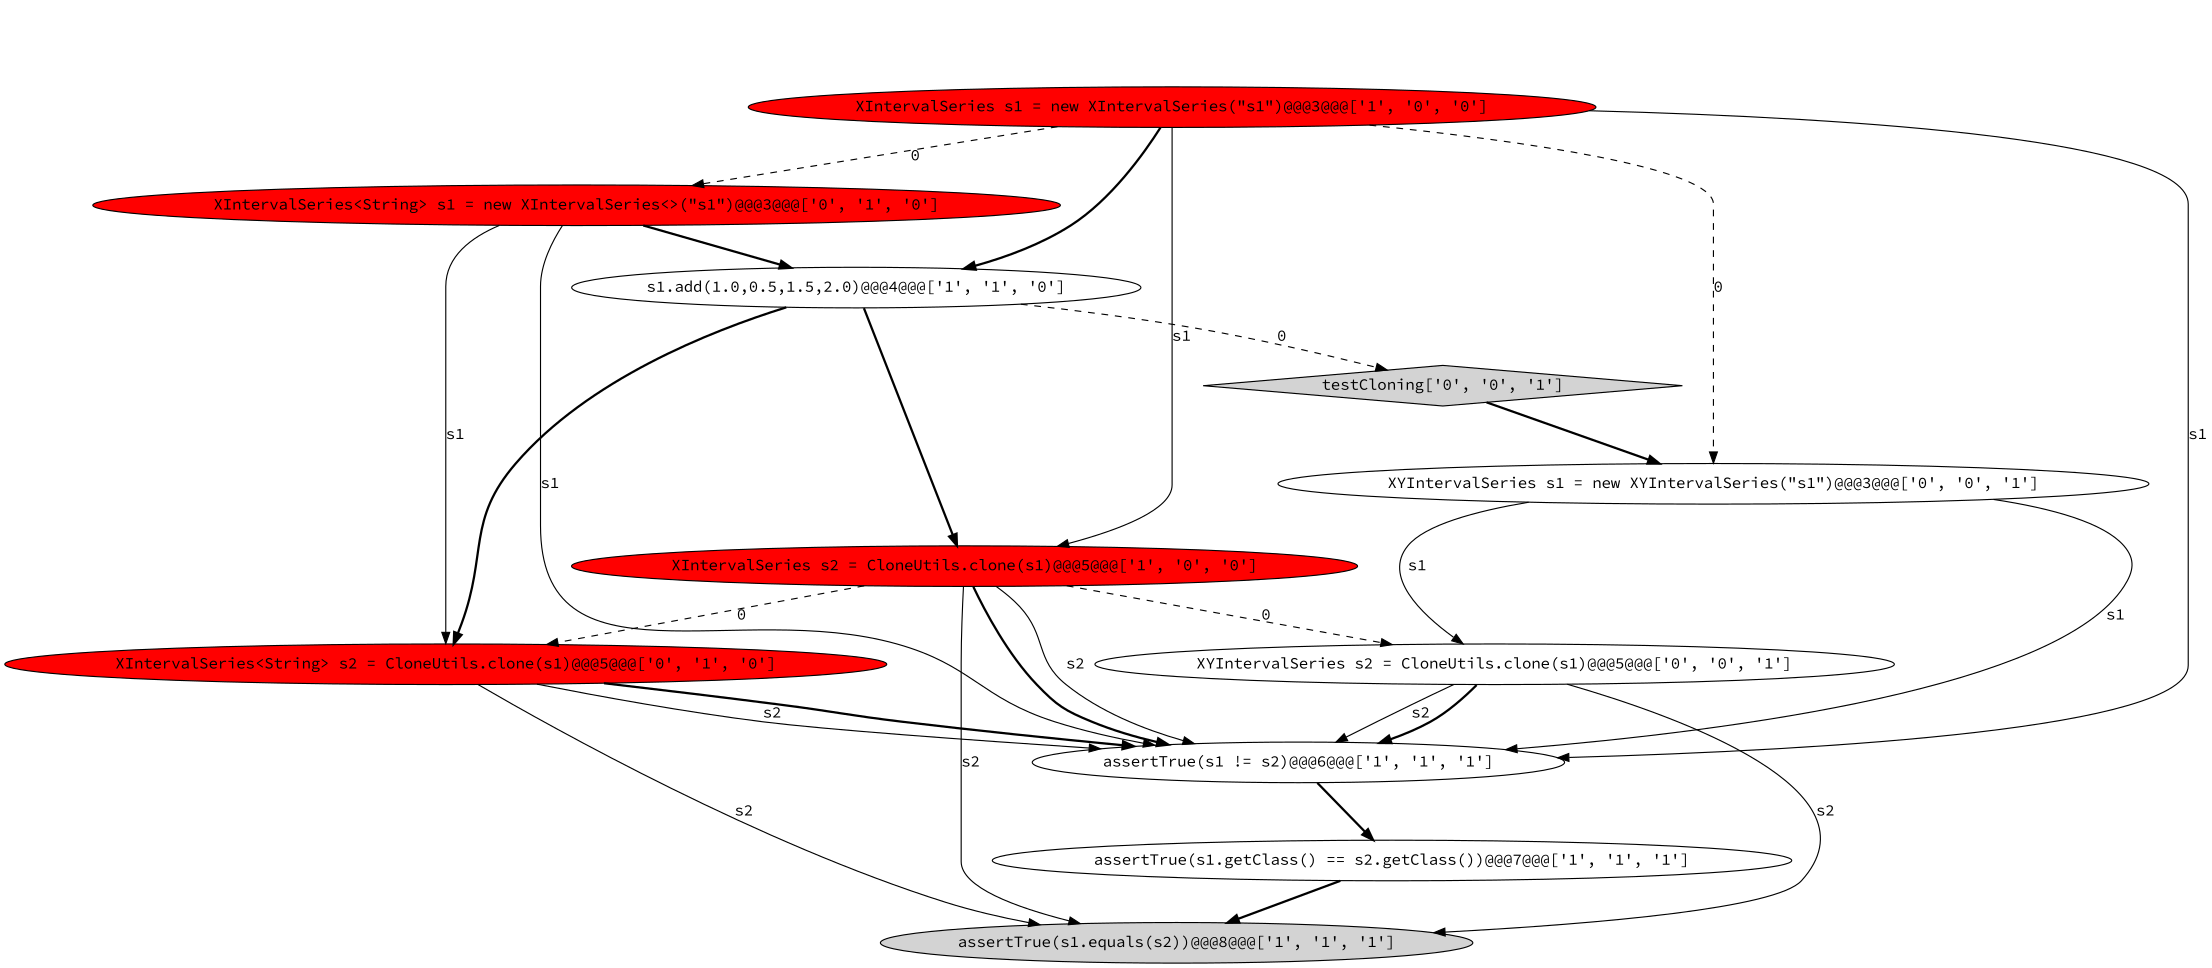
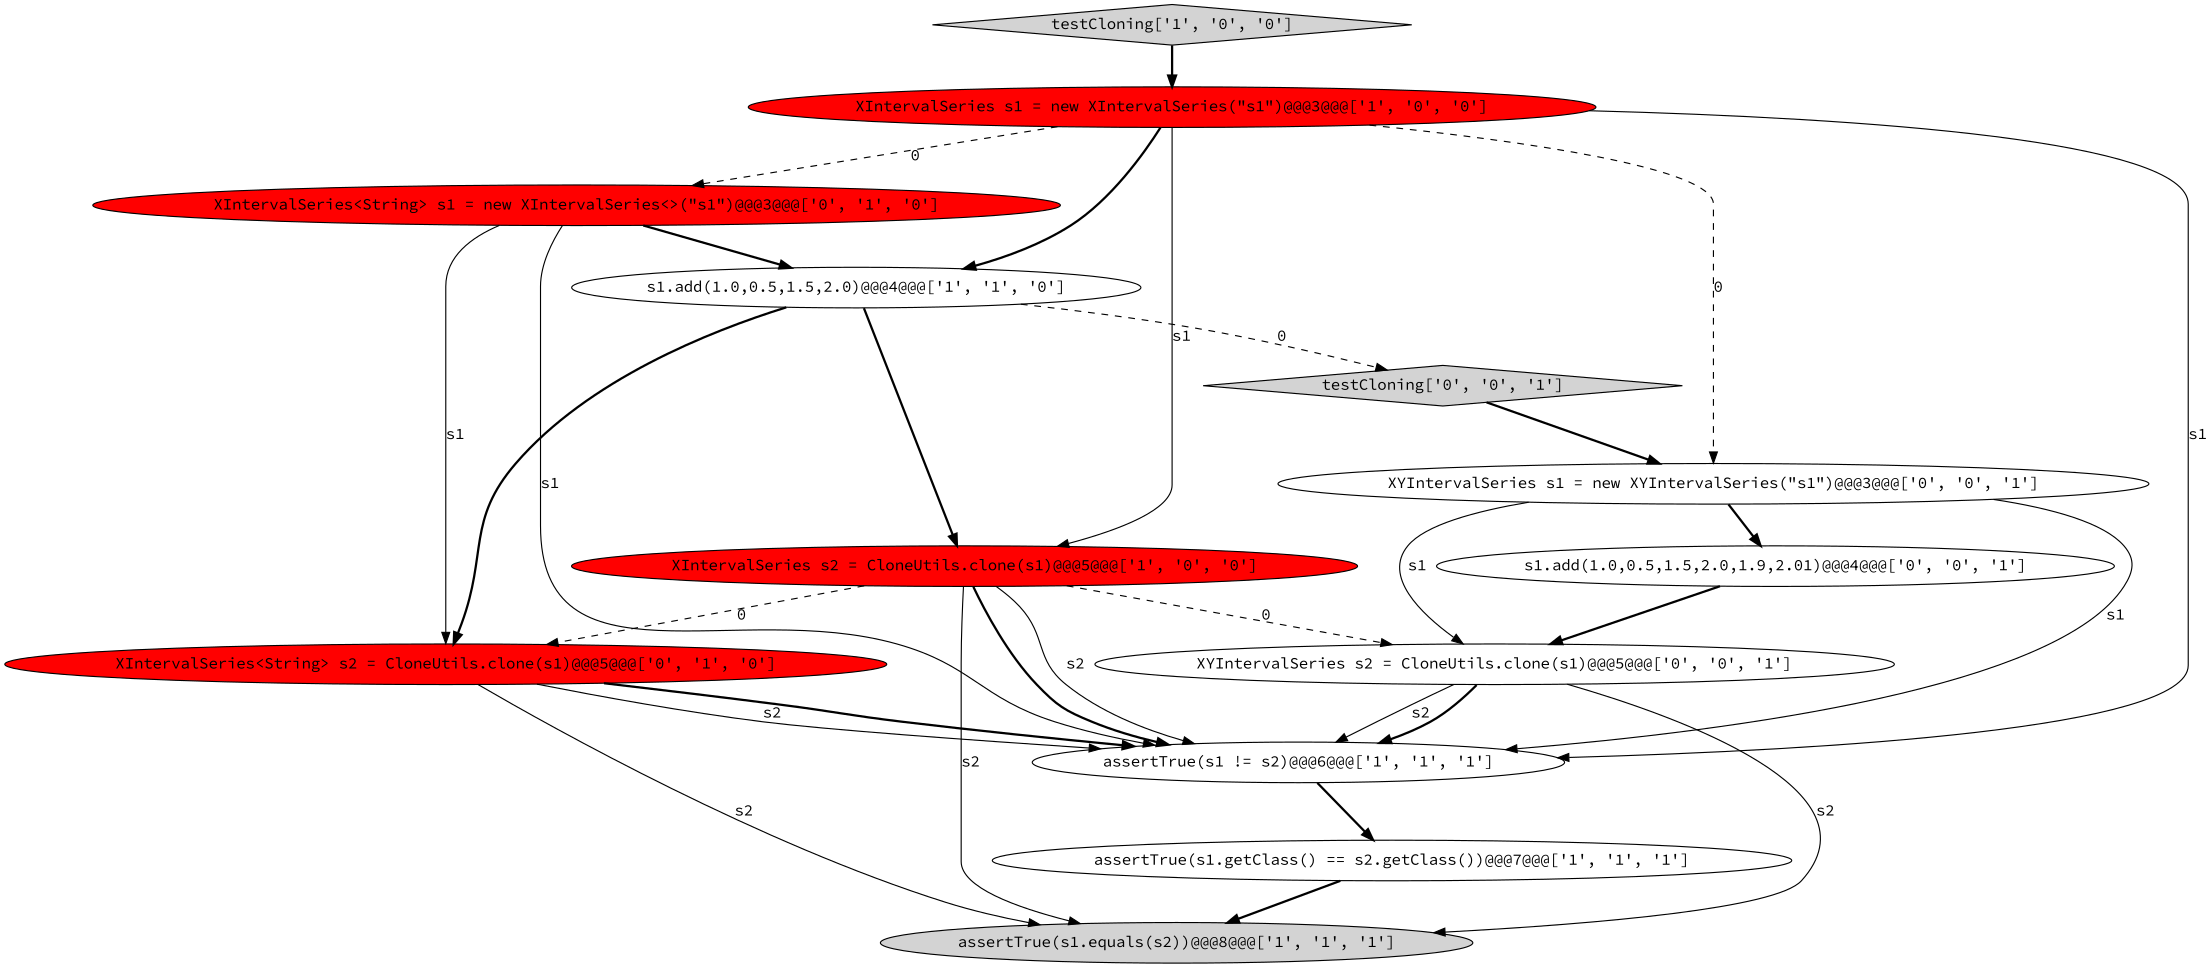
node "testCloning['1', '0', '0']": added
node "s1.add(1.0,0.5,1.5,2.0,1.9,2.01)@@@4@@@['0', '0', '1']": added
